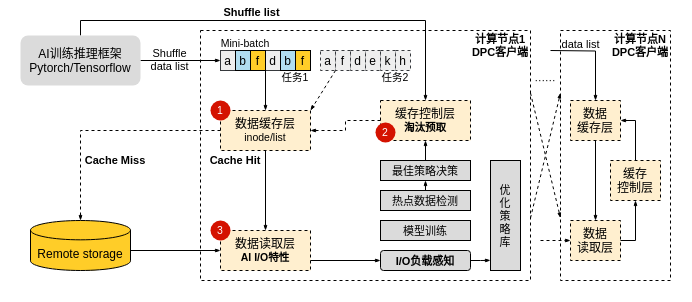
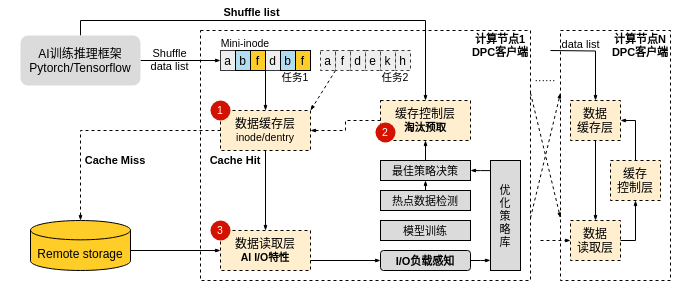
node "Mini-batch": label "Mini-batch" -> "Mini-inode"
node "inode/list": label "inode/list" -> "inode/dentry"
edge "优 化 策 略 库" -> "最佳策略决策": added
